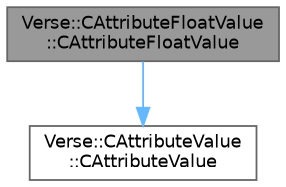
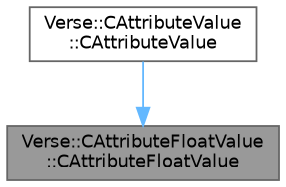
edge "Verse::CAttributeFloatValue ::CAttributeFloatValue" -> "Verse::CAttributeValue ::CAttributeValue": reversed
